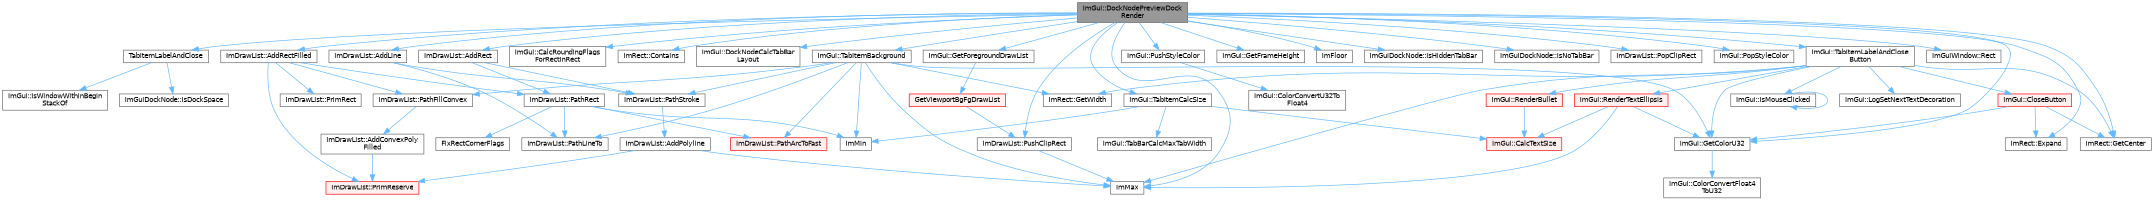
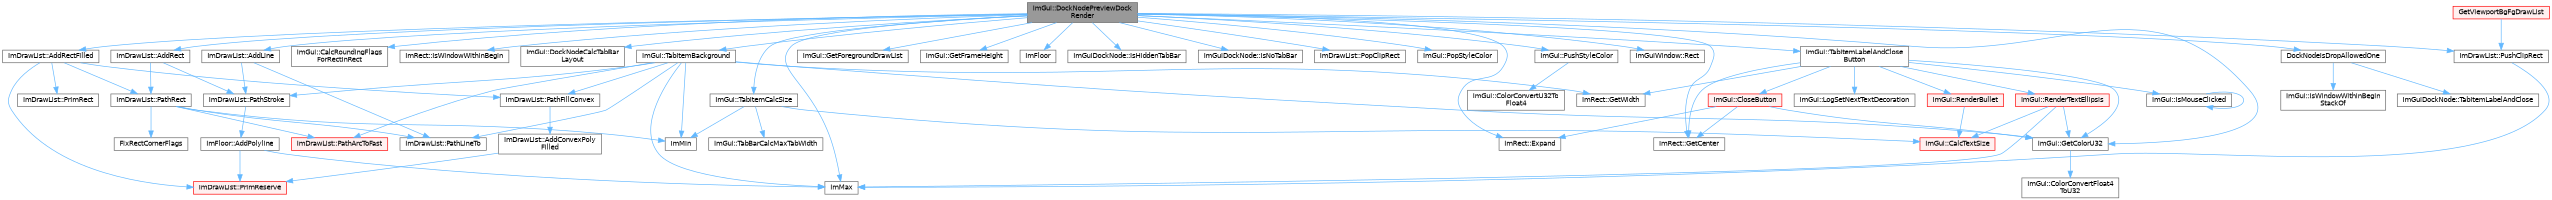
node "TabItemLabelAndClose": label "TabItemLabelAndClose" -> "DockNodeIsDropAllowedOne"
node "ImRect::Contains": label "ImRect::Contains" -> "ImRect::IsWindowWithinBegin"
edge "ImGui::GetForegroundDrawList" -> "GetViewportBgFgDrawList": removed
edge "ImGui::TabItemLabelAndClose Button" -> "ImMax": removed
node "ImGuiDockNode::IsDockSpace": label "ImGuiDockNode::IsDockSpace" -> "ImGuiDockNode::TabItemLabelAndClose"
node "ImDrawList::AddPolyline": label "ImDrawList::AddPolyline" -> "ImFloor::AddPolyline"
